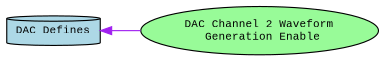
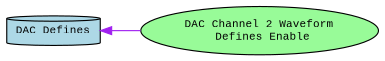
node "DAC Channel 2 Waveform Generation Enable": label "DAC Channel 2 Waveform Generation Enable" -> "DAC Channel 2 Waveform Defines Enable"
